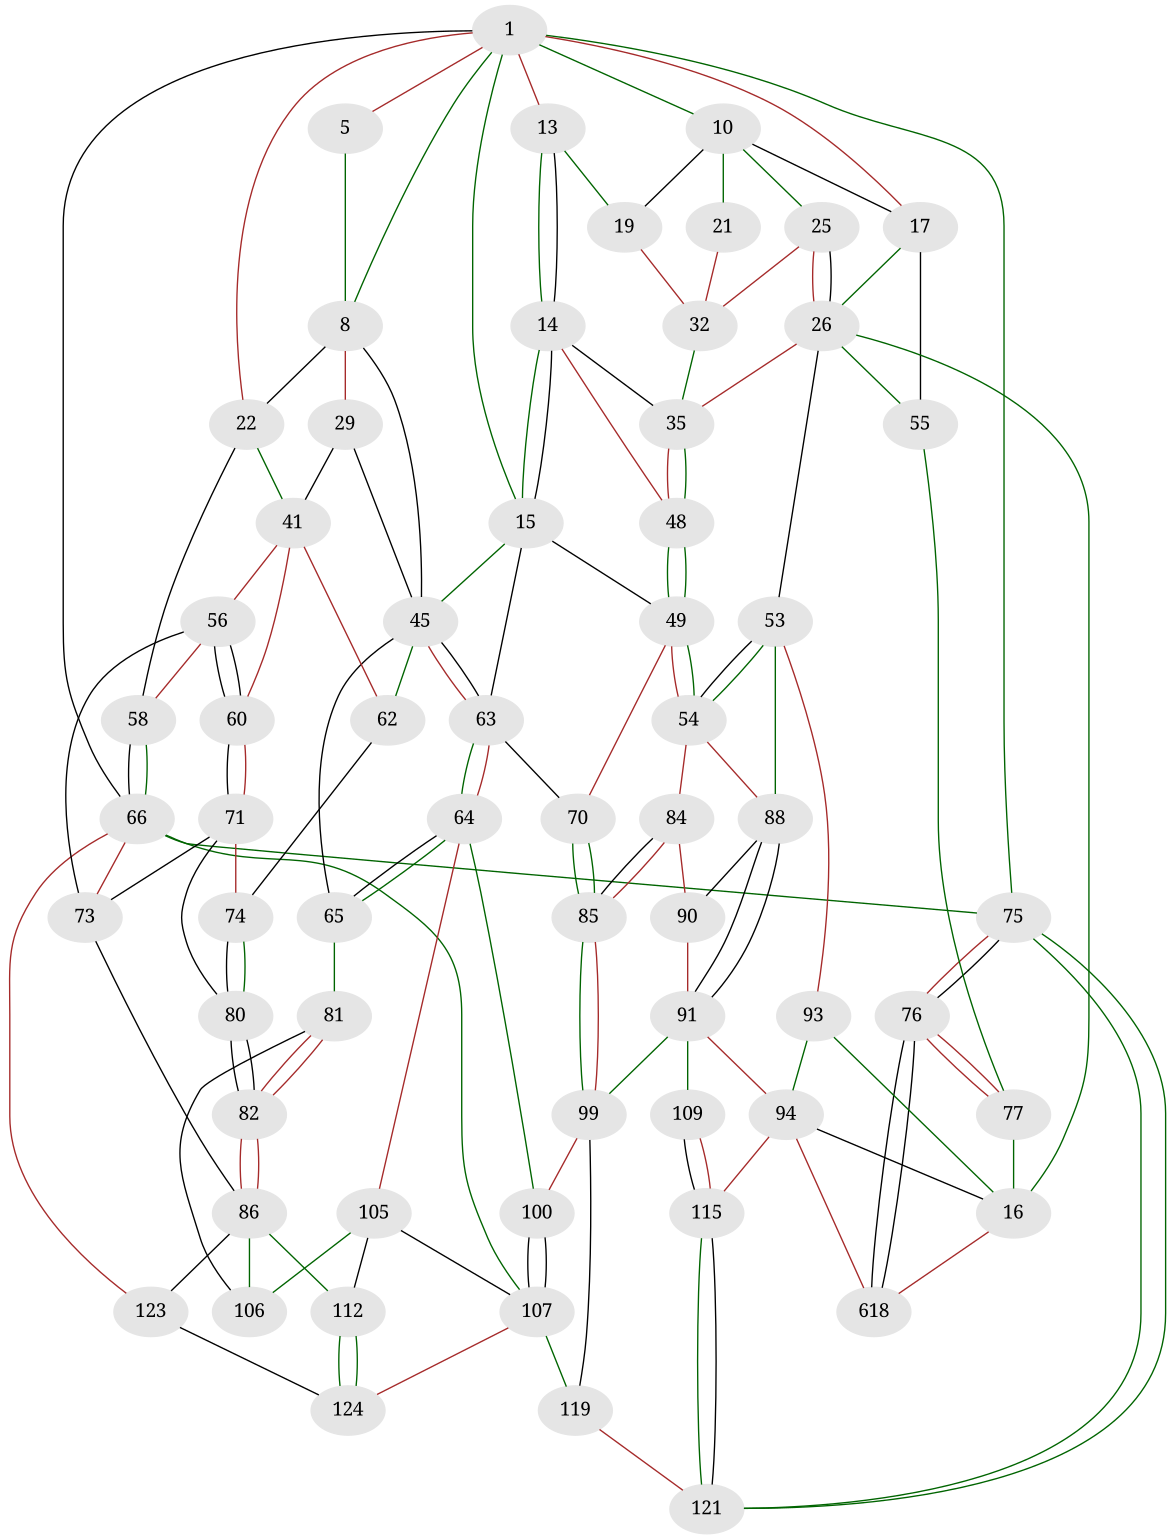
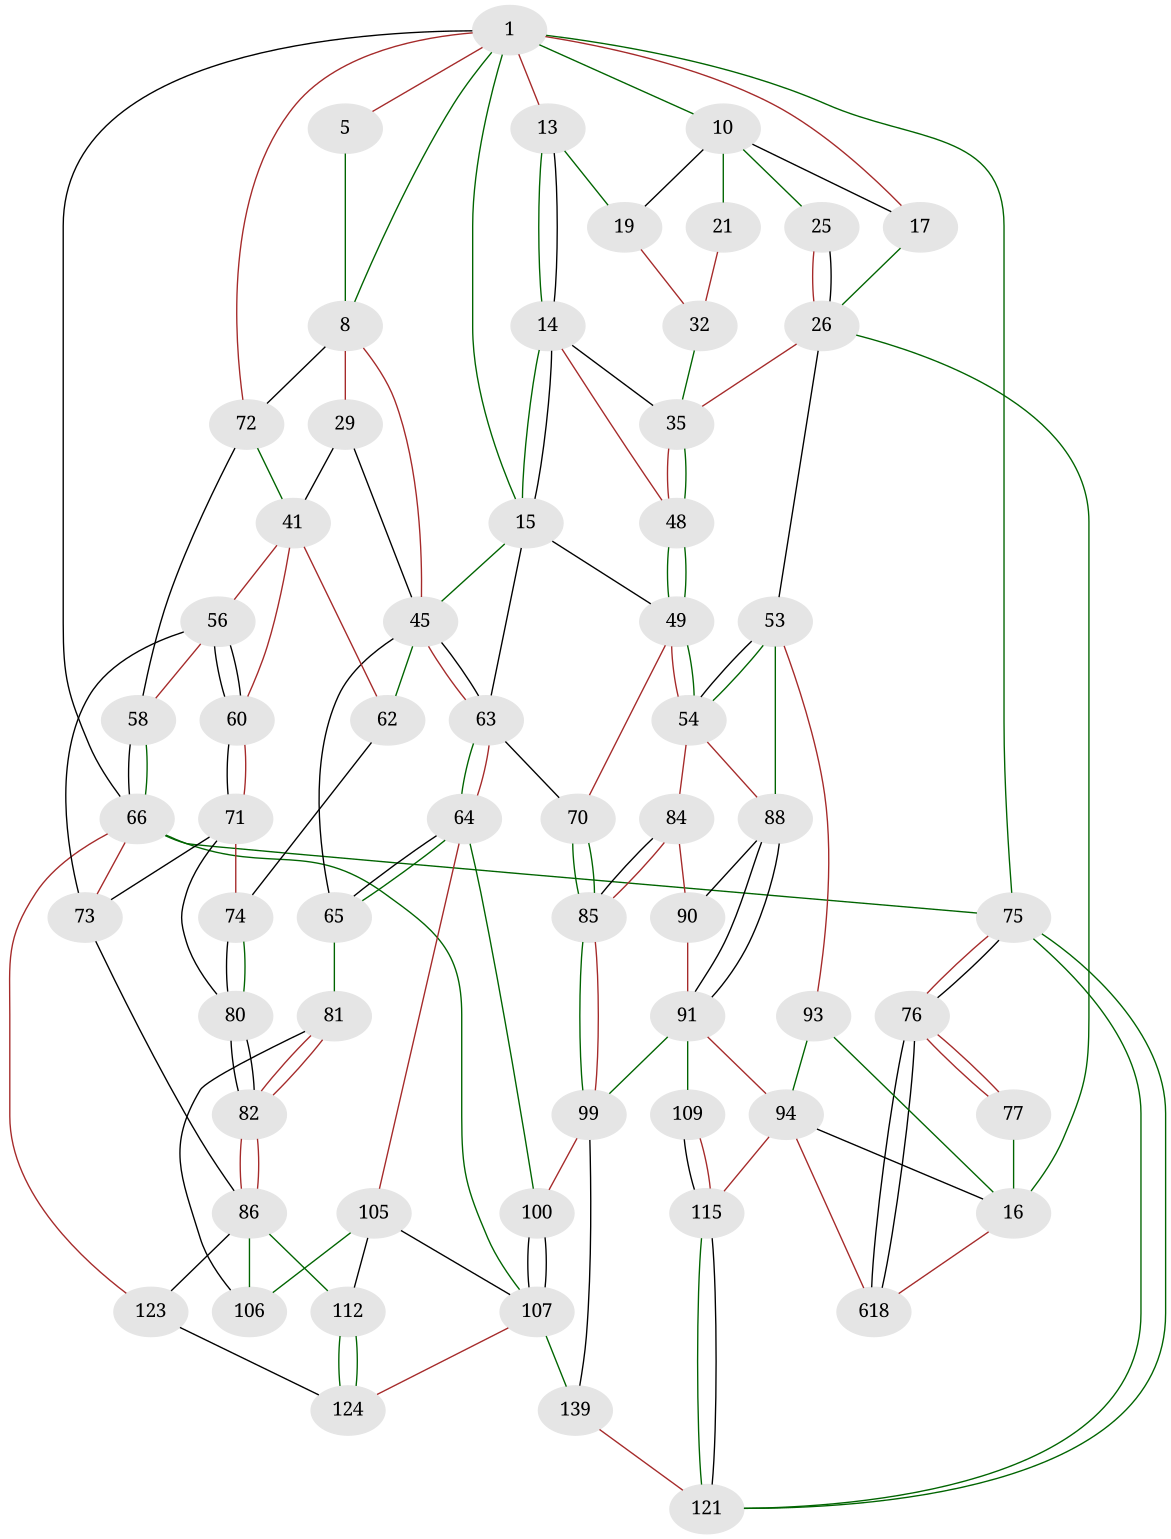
edge "25" -- "32": removed
node "22": label "22" -> "72"
node "55": removed
edge "8" -- "45": color black -> brown
node "119": label "119" -> "139"
